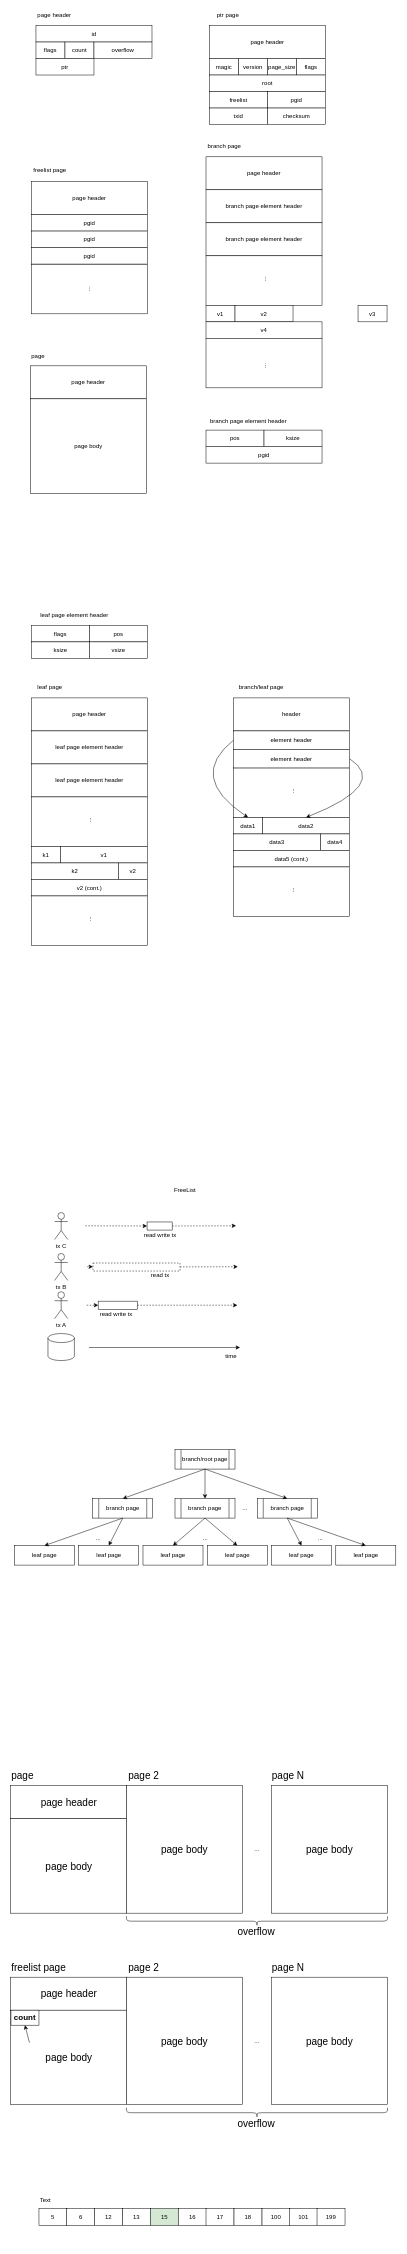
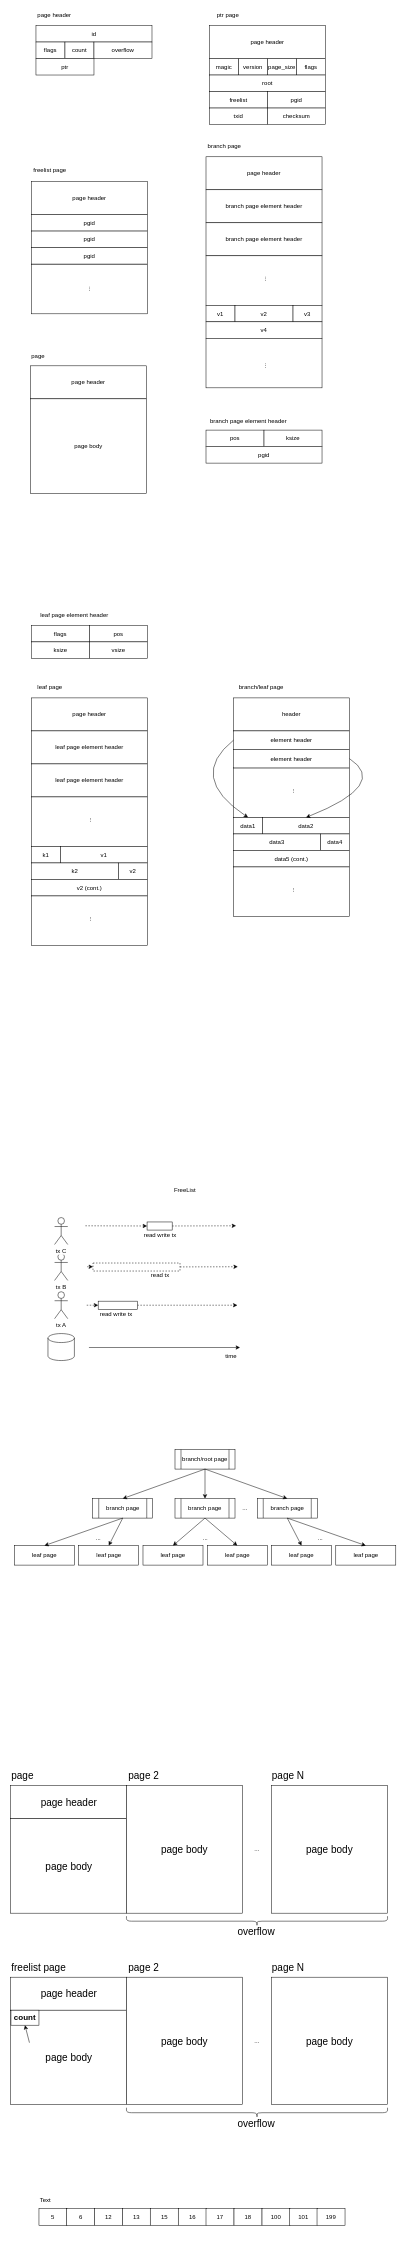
node "v3": moved (372, 314) -> (307, 314)
node "tx C": moved (61, 1226) -> (61, 1231)
node "15": fillcolor #d5e8d4 -> #ffffff
